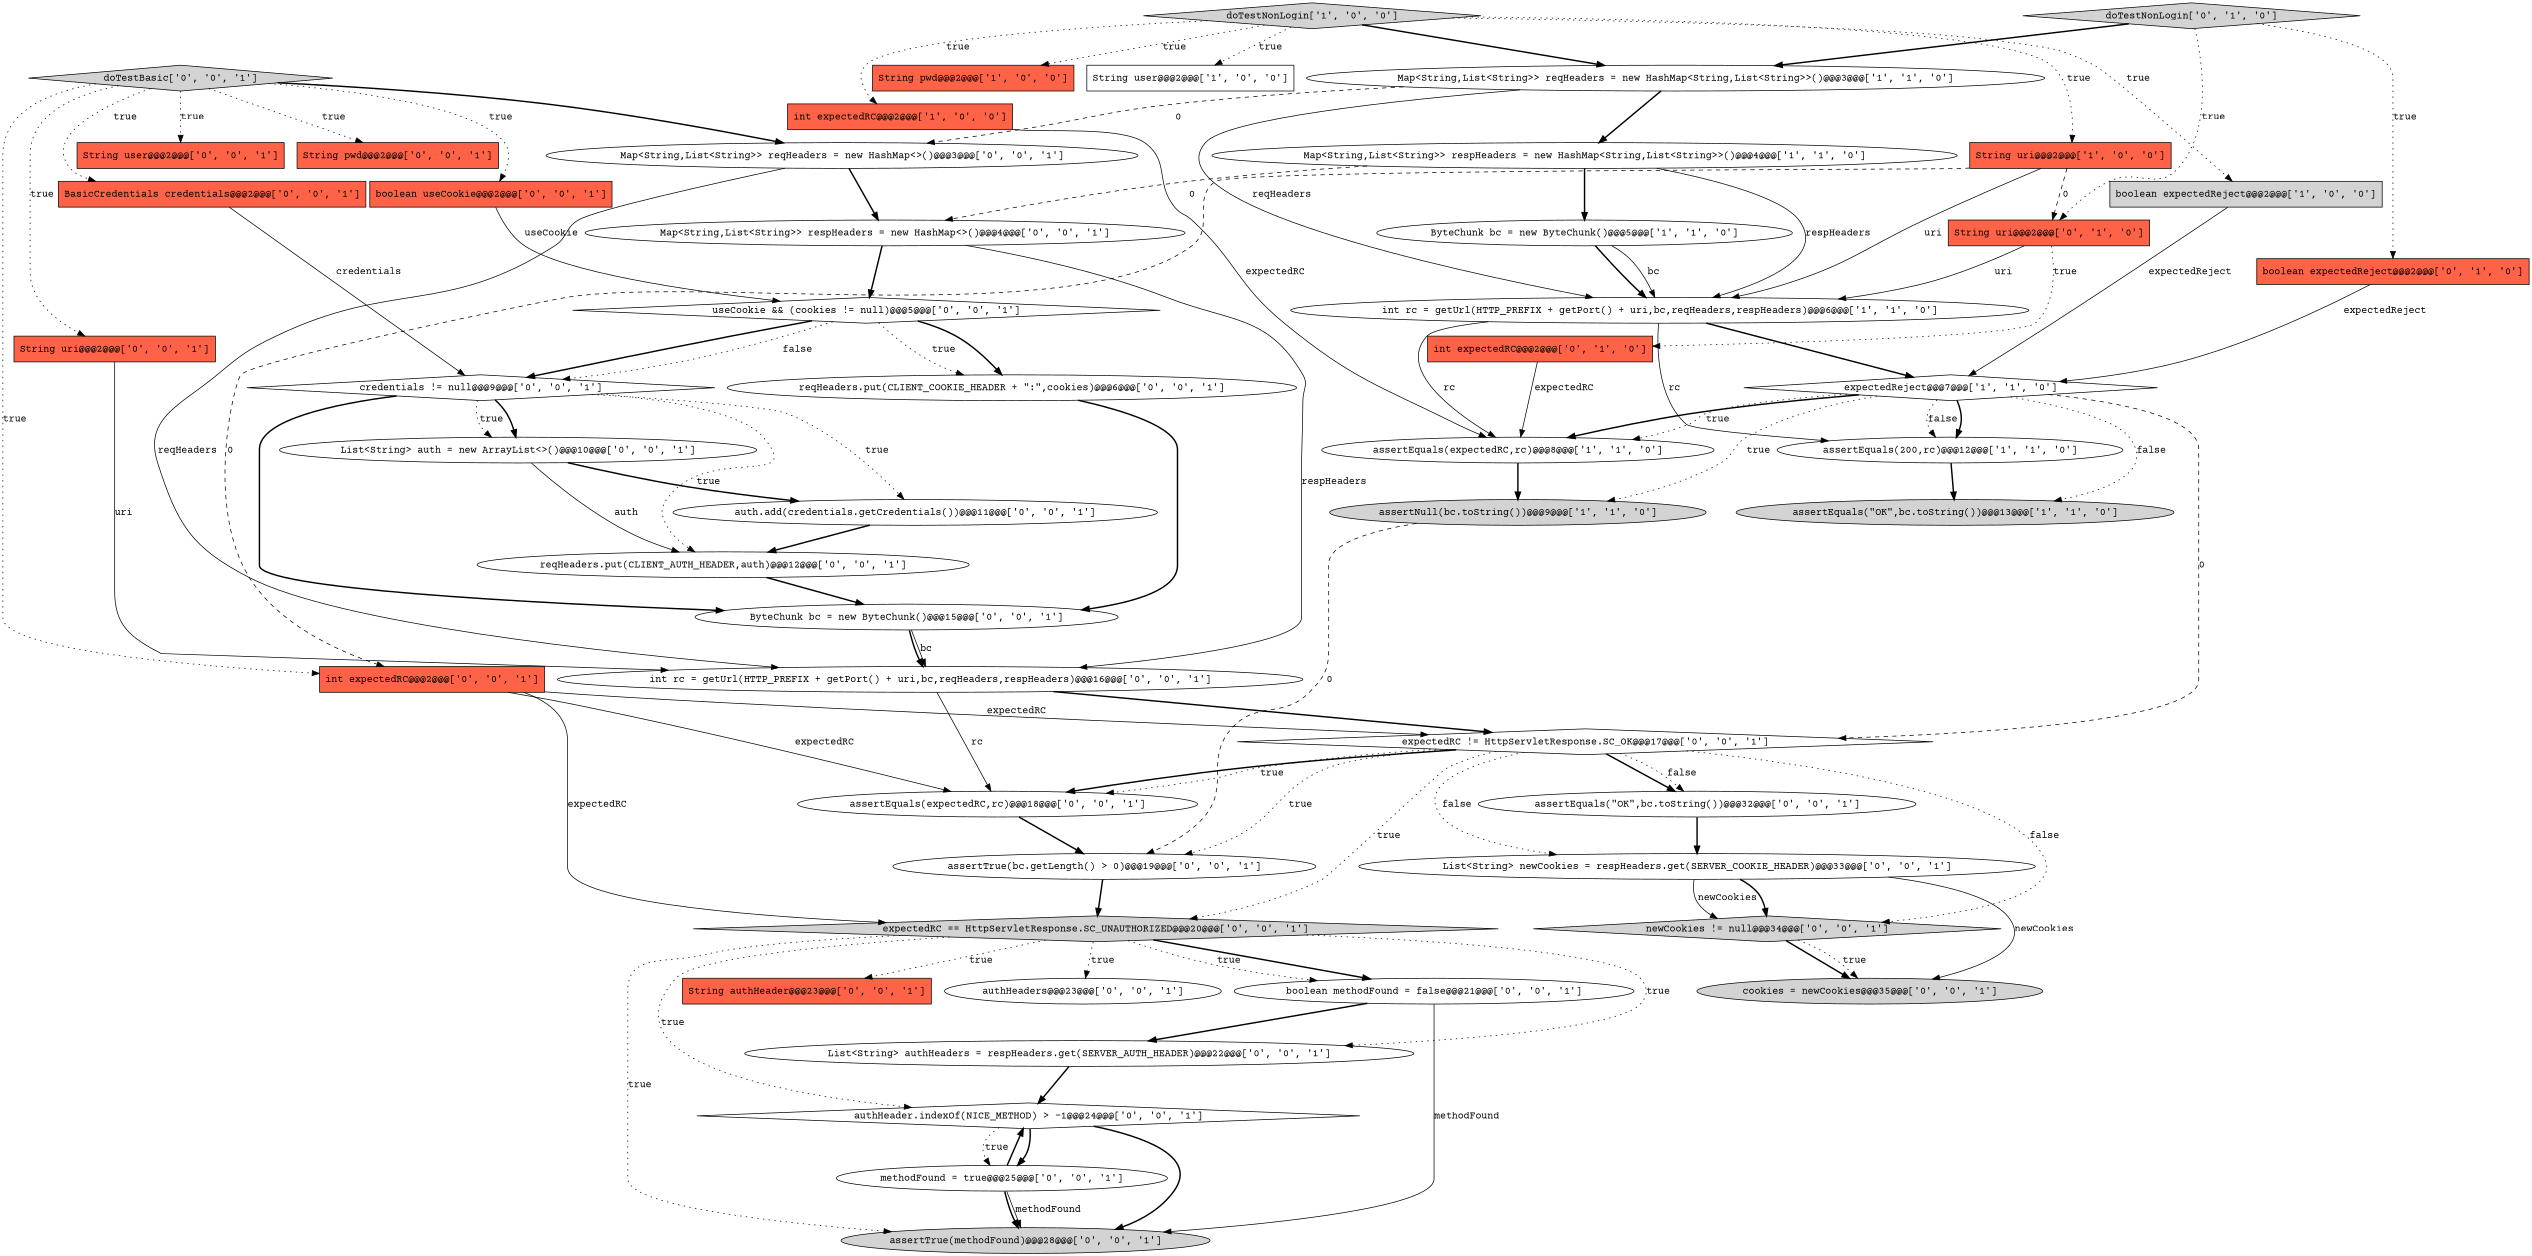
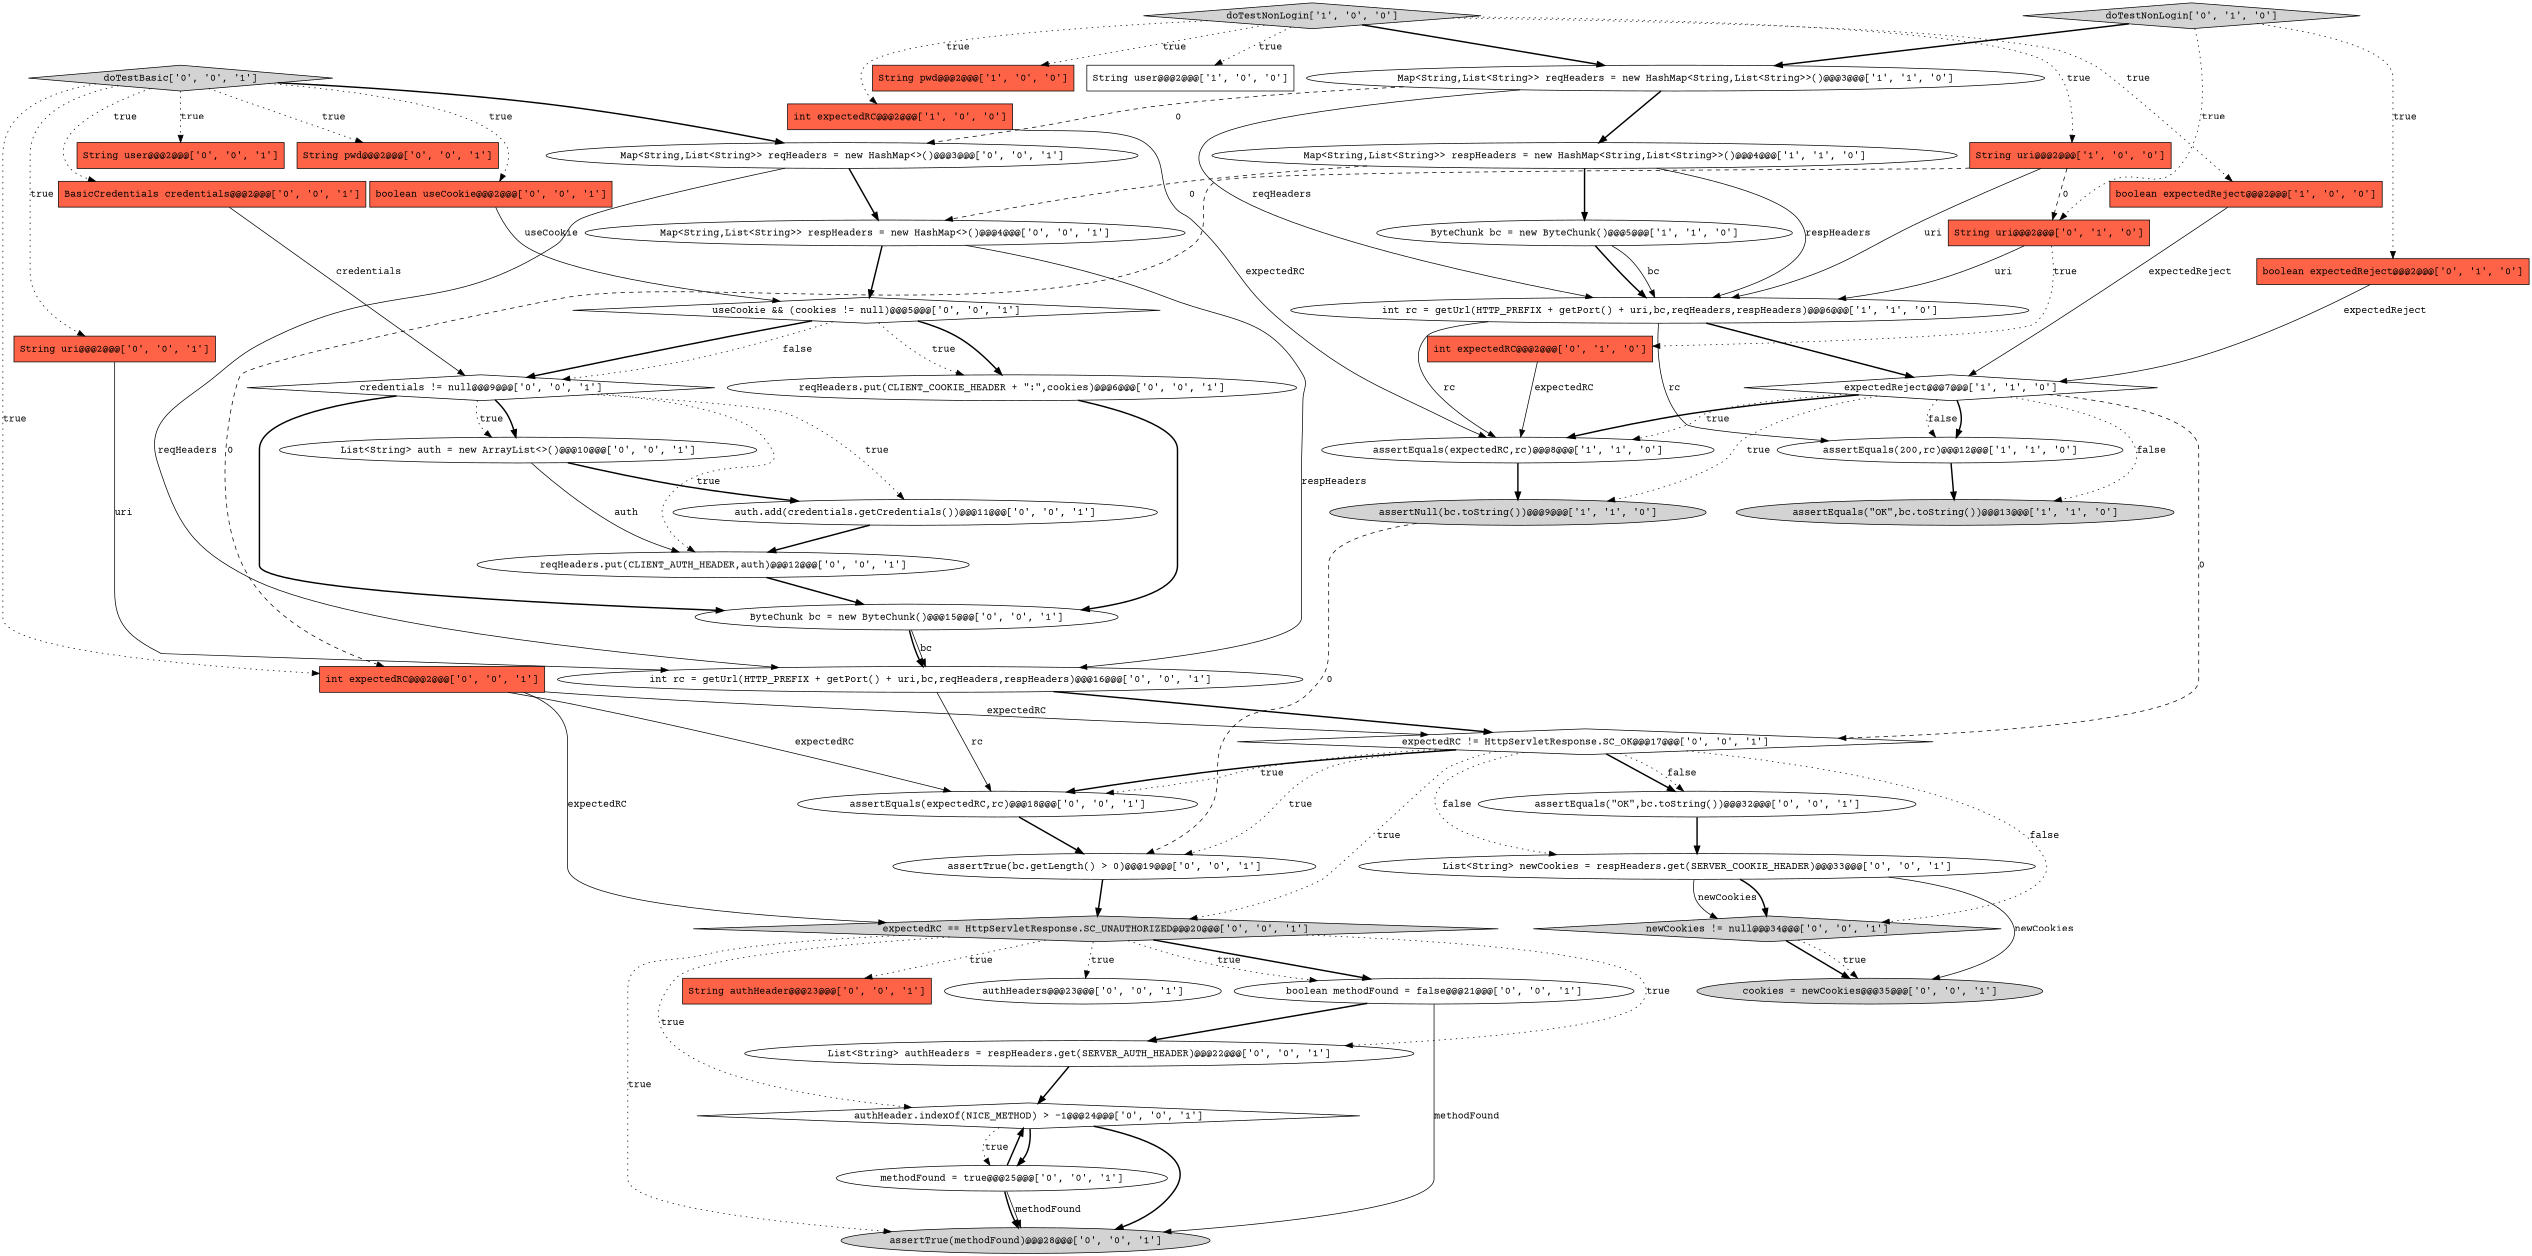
node "boolean expectedReject@@@2@@@['1', '0', '0']": fillcolor lightgray -> tomato
